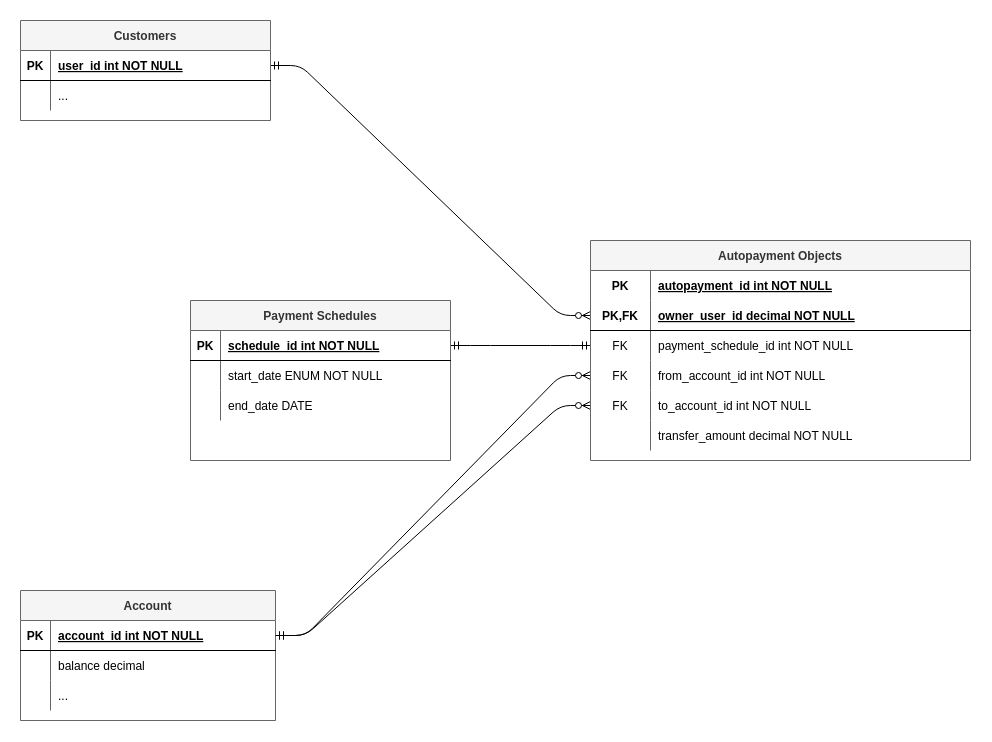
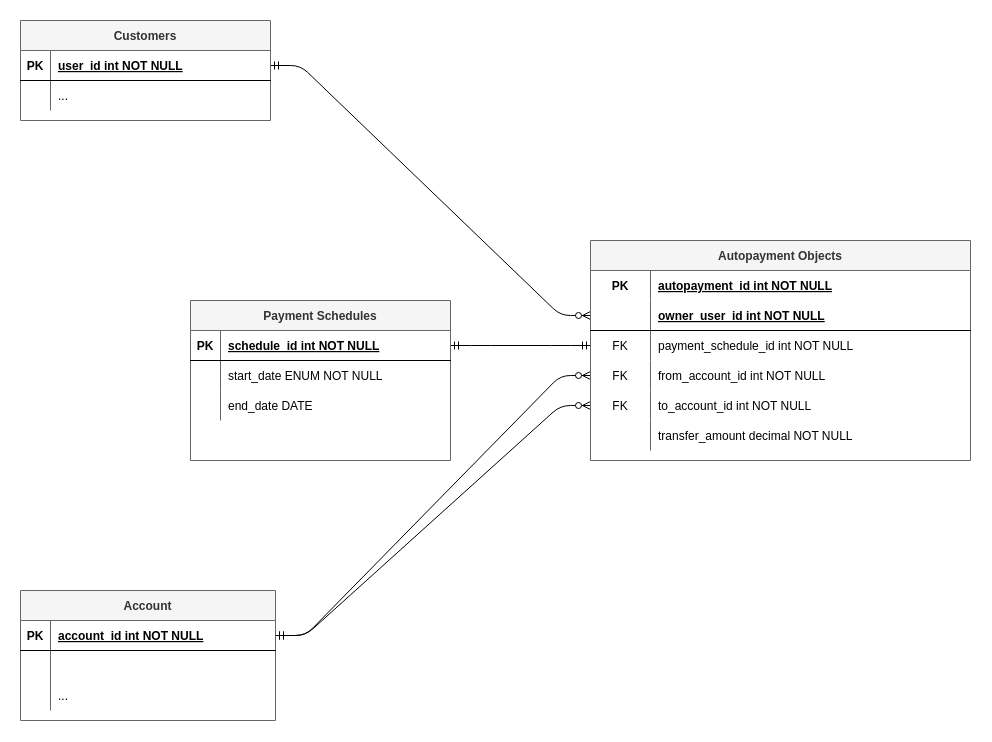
node "PK,FK": removed
node "owner_user_id decimal NOT NULL": label "owner_user_id decimal NOT NULL" -> "owner_user_id int NOT NULL"
node "balance decimal": removed
